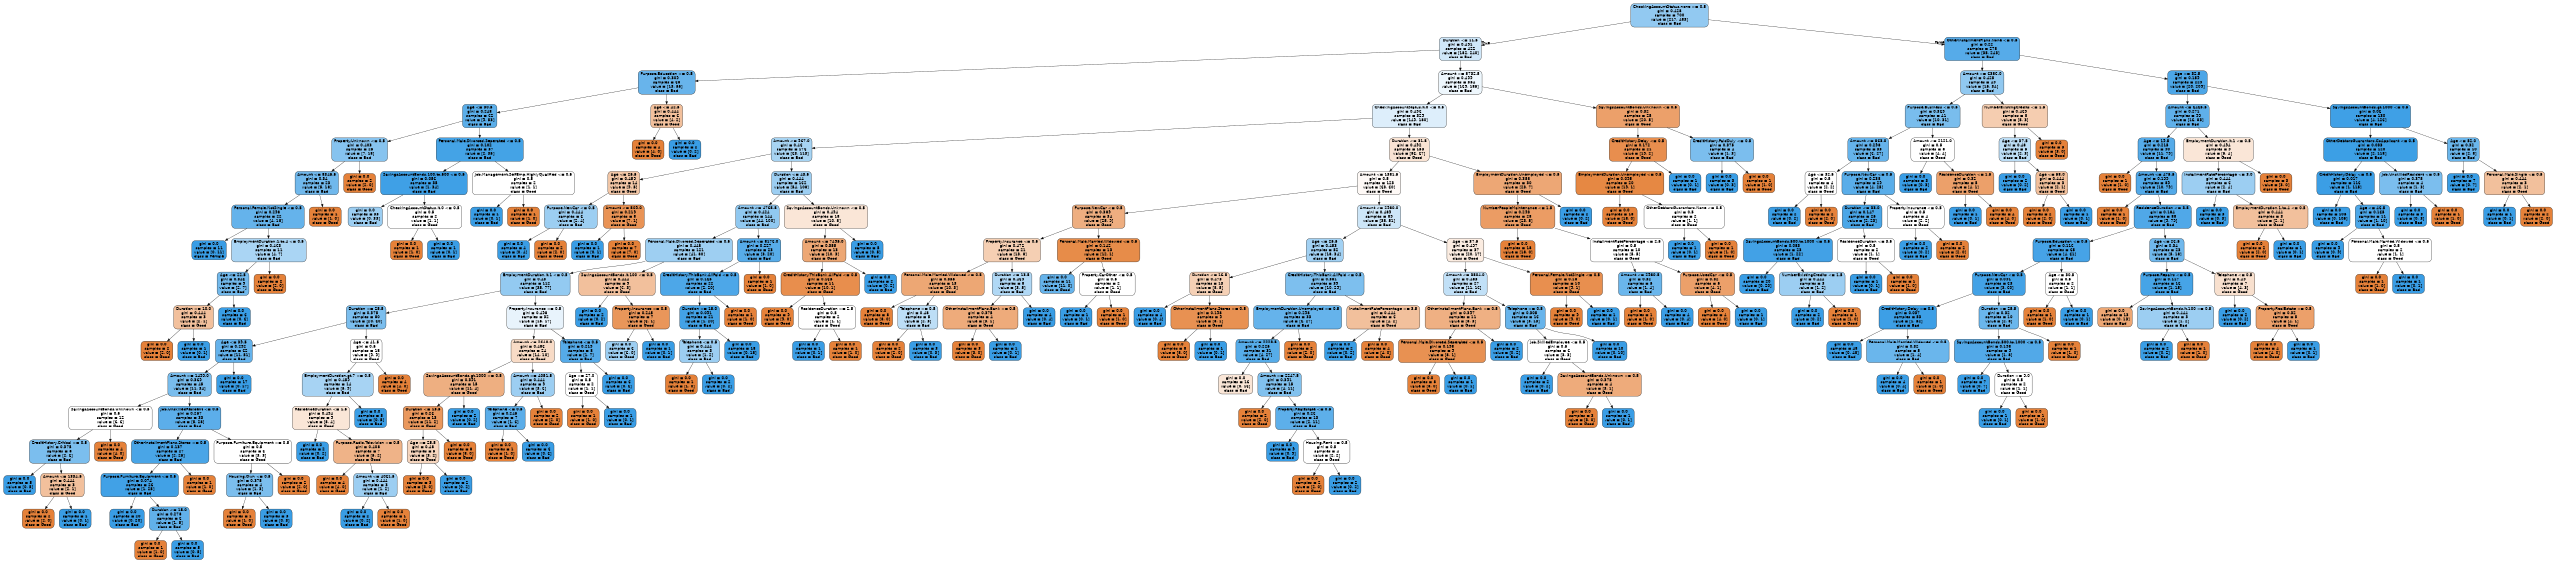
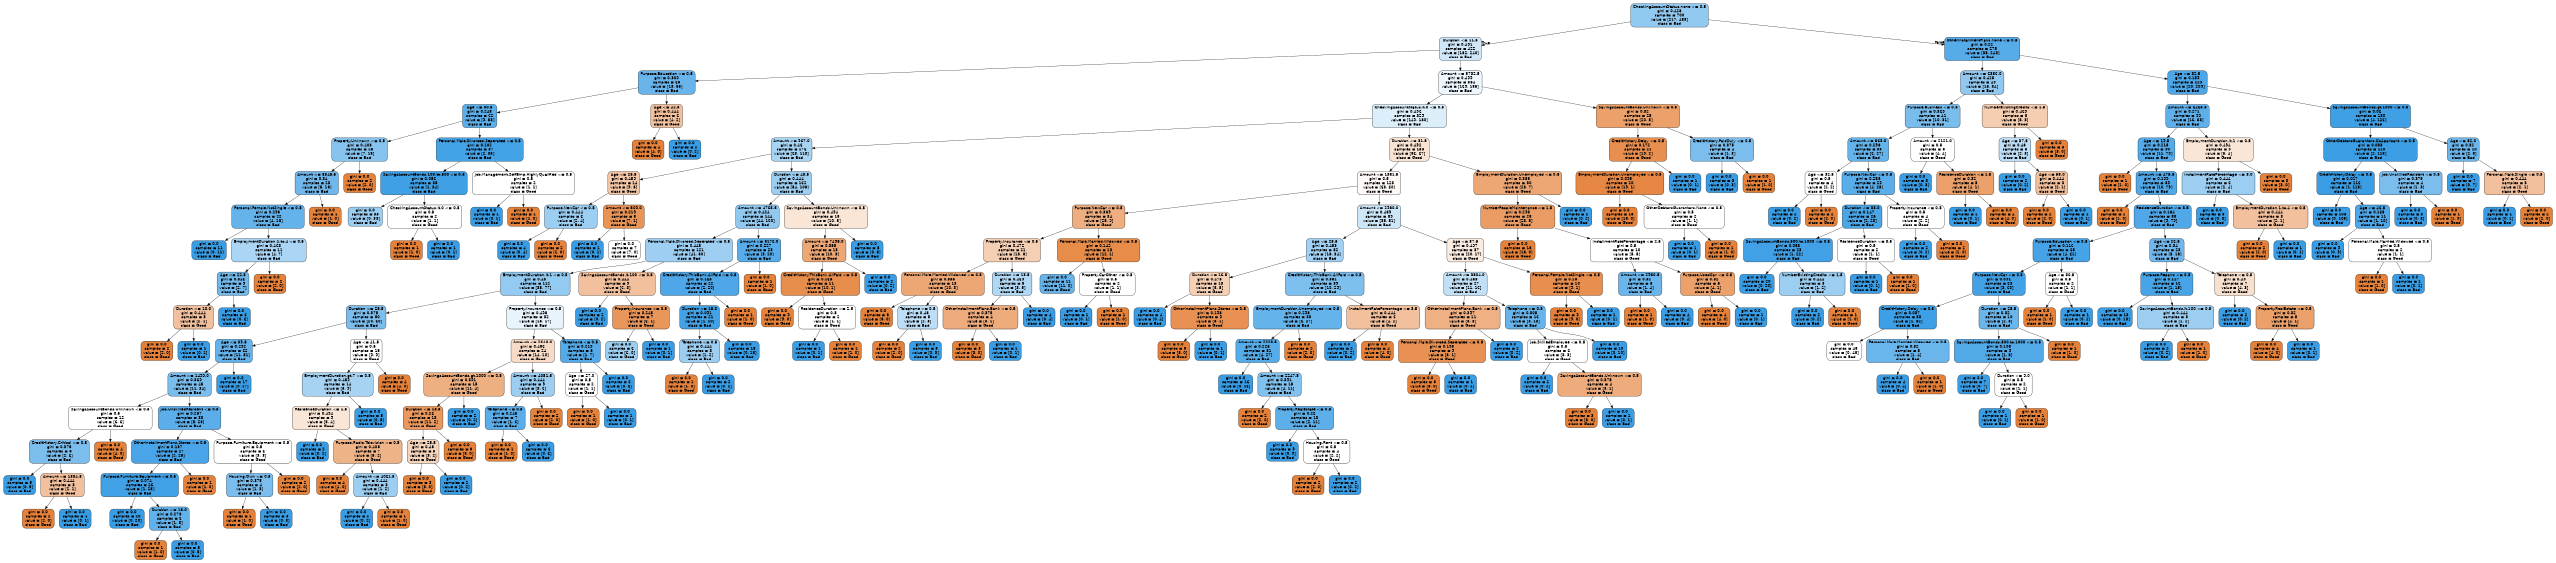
node "gini = 0.0 samples = 11 value = [0, 11] class = Female": label "gini = 0.0 samples = 11 value = [0, 11] class = Female" -> "gini = 0.0 samples = 11 value = [0, 11] class = Bad"
node "gini = 0.0 samples = 7 value = [7, 0] class = Good": fillcolor #e58139 -> #ffffff
node "gini = 0.0 samples = 13 value = [0, 13] class = Bad": fillcolor #eda774 -> #399de5
node "gini = 0.0 samples = 48 value = [0, 48] class = Bad": fillcolor #399de5 -> #ffffff
node "gini = 0.0 samples = 16 value = [0, 16] class = Bad": fillcolor #fae6d7 -> #399de5
